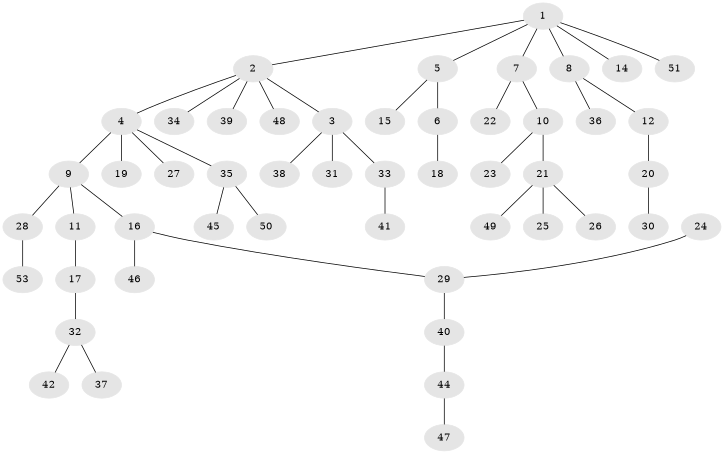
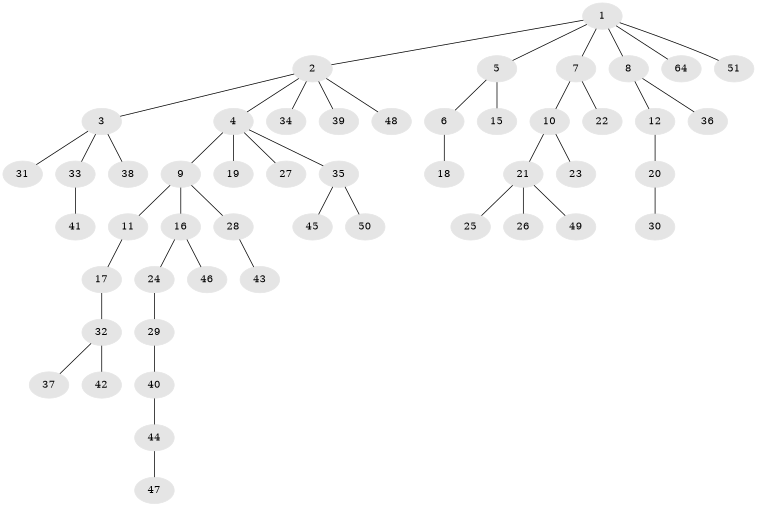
node "14": label "14" -> "64"
edge "16" -- "29": now "16" -- "24"
node "53": label "53" -> "43"
